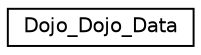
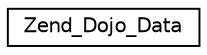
node "Dojo_Dojo_Data": label "Dojo_Dojo_Data" -> "Zend_Dojo_Data"
